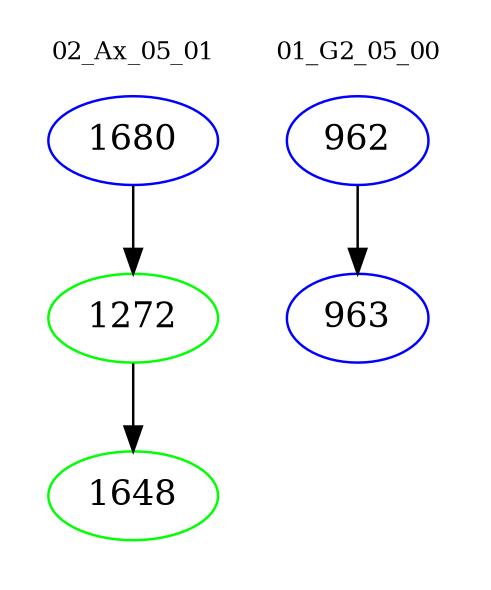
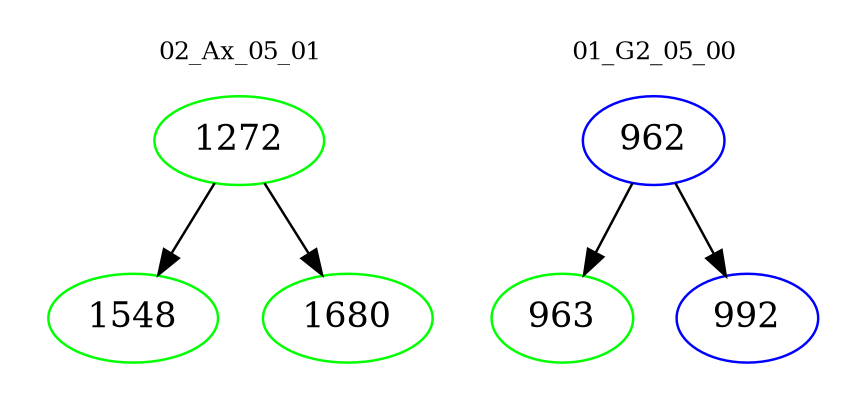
node "1680": color blue -> green
edge "1680" -> "1272": reversed
node "963": color blue -> green
node "992": added
node "1648": label "1648" -> "1548"
